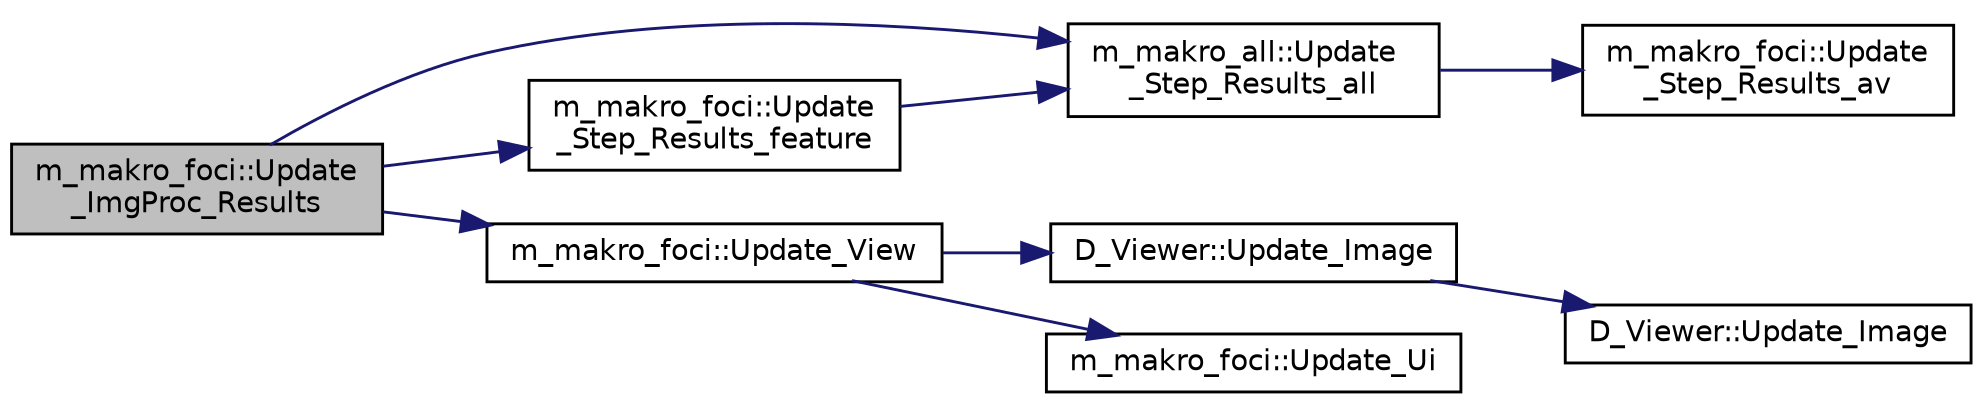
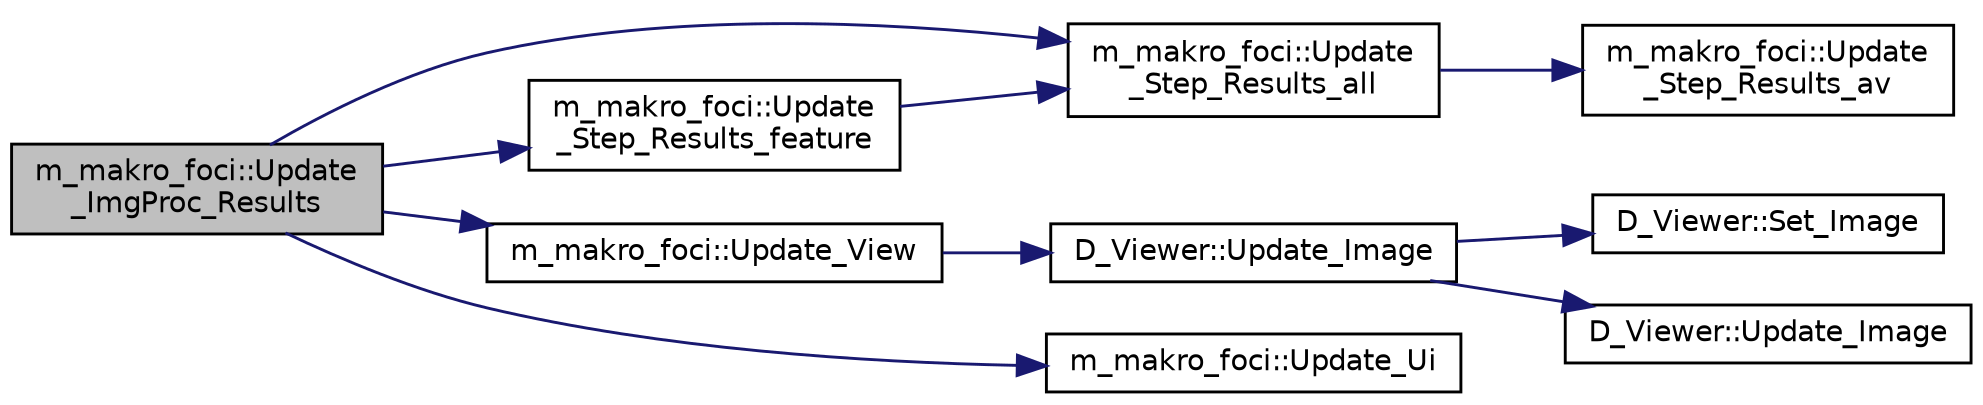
node "m_makro_all::Update _Step_Results_all": label "m_makro_all::Update _Step_Results_all" -> "m_makro_foci::Update _Step_Results_all"
node "D_Viewer::Set_Image": added
edge "m_makro_foci::Update_View" -> "m_makro_foci::Update_Ui": now "m_makro_foci::Update _ImgProc_Results" -> "m_makro_foci::Update_Ui"
